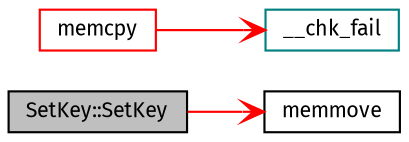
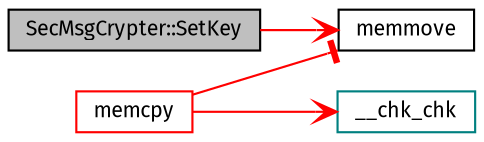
node "__chk_fail": label "__chk_fail" -> "__chk_chk"
edge "memcpy" -> "memmove": added
node "SetKey::SetKey": label "SetKey::SetKey" -> "SecMsgCrypter::SetKey"
